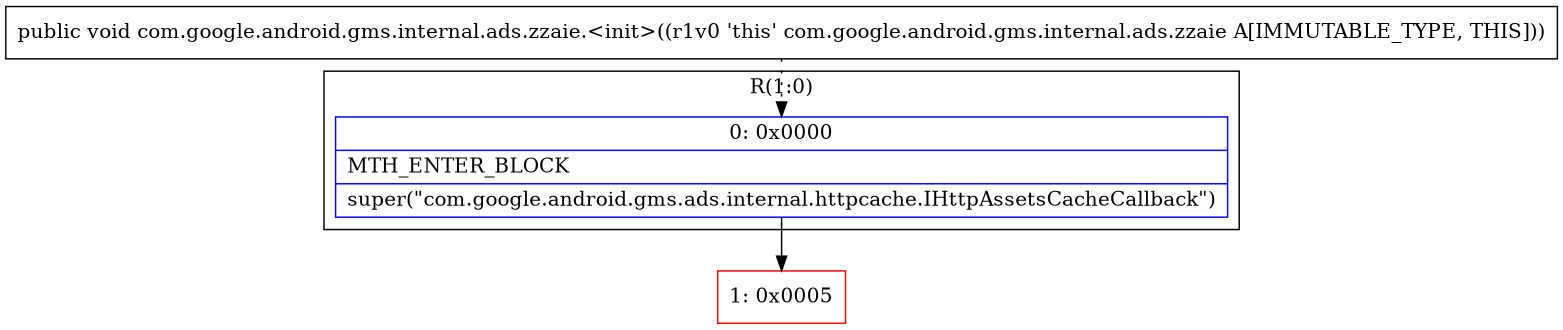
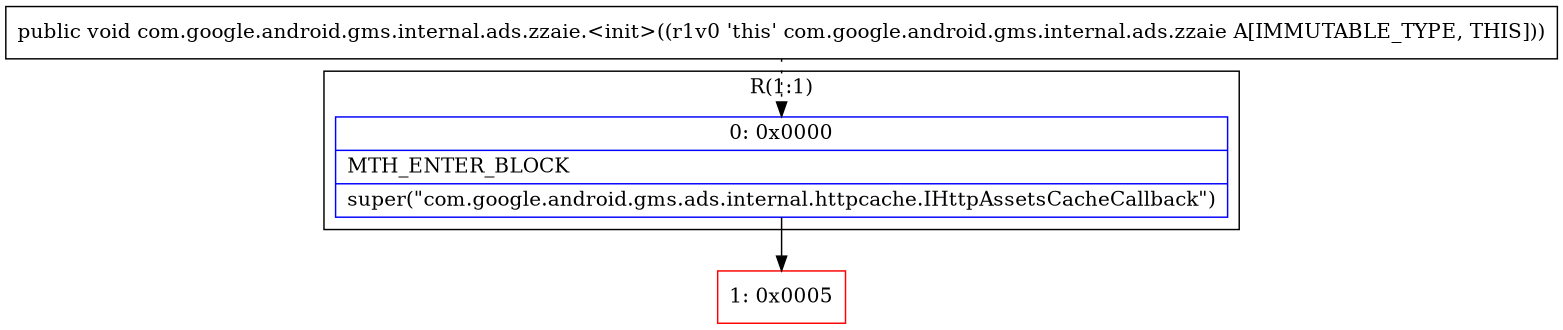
cluster "R(1:0)": label "R(1:0)" -> "R(1:1)"
